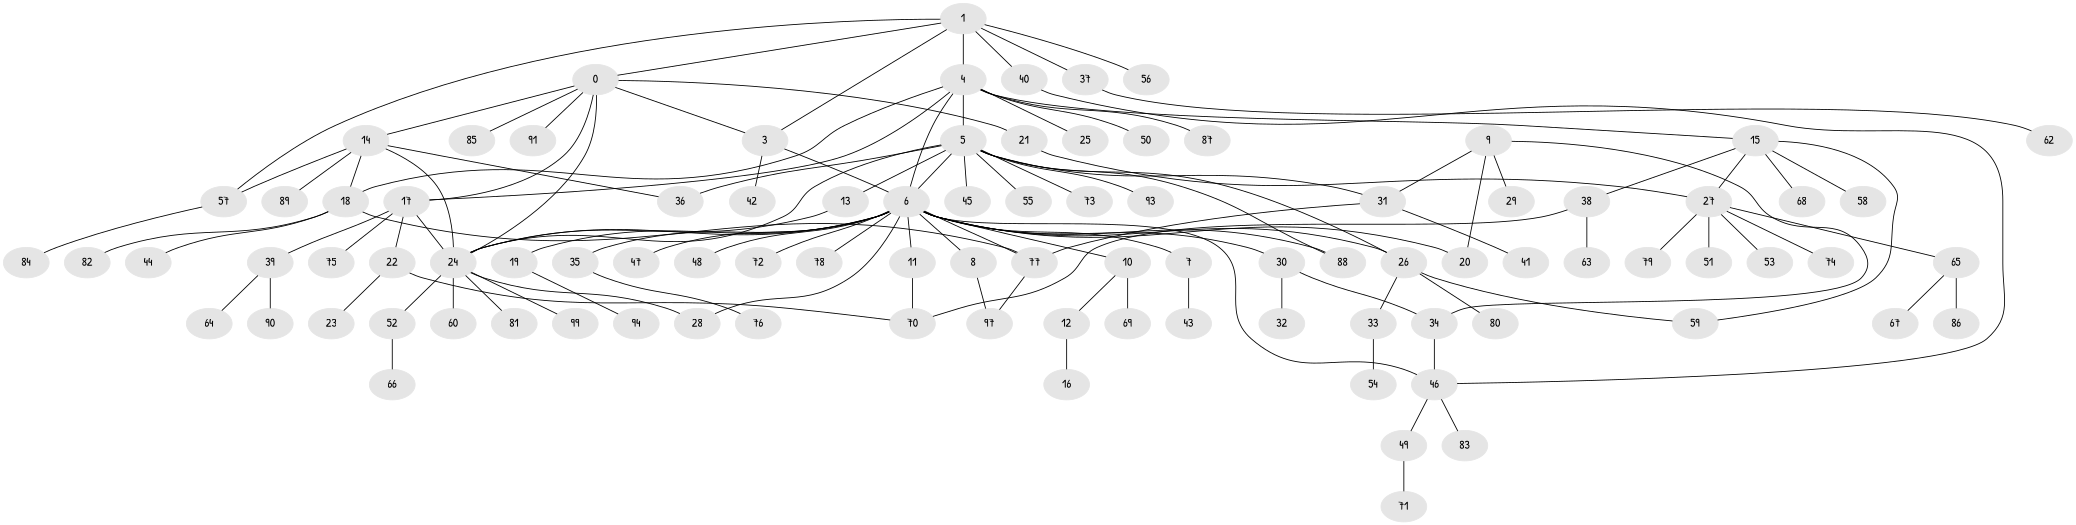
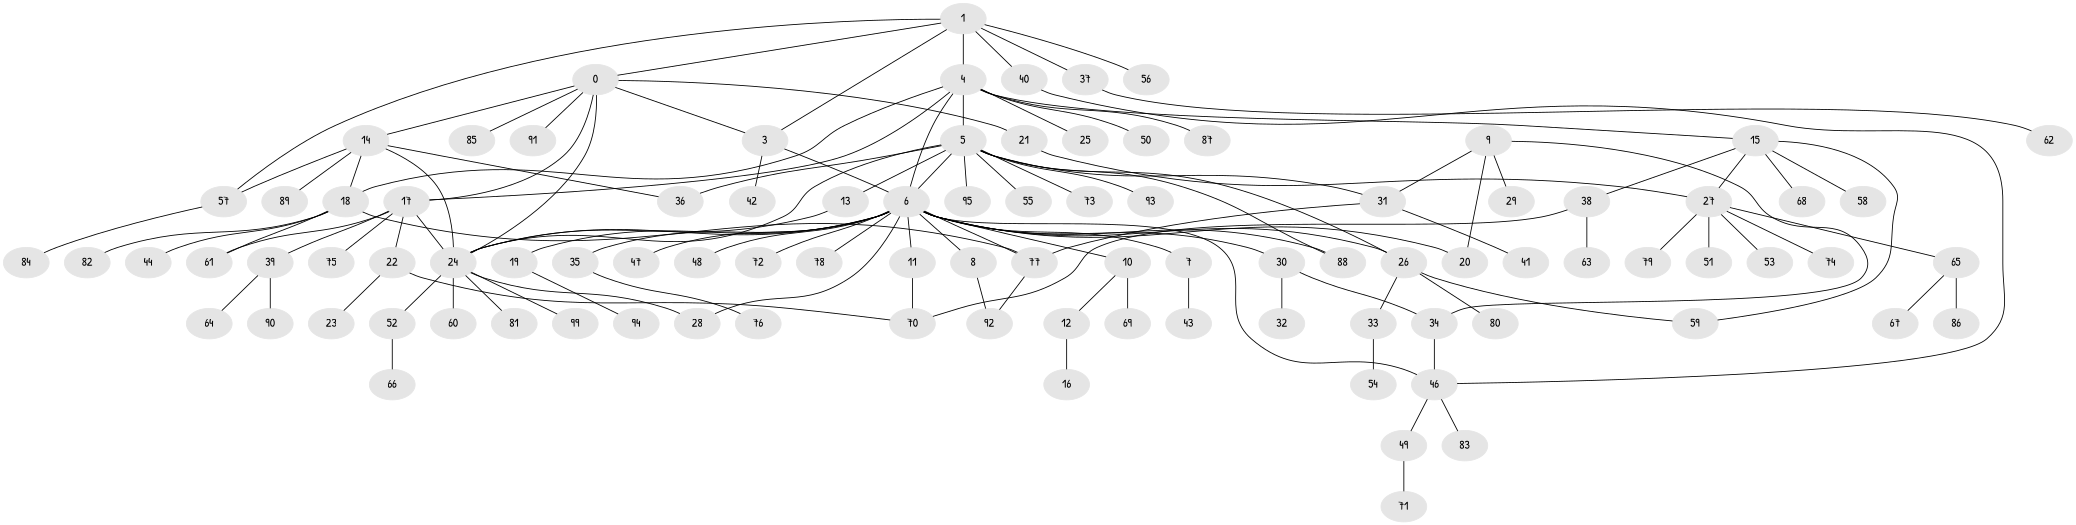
node "45": label "45" -> "95"
node "61": added
node "97": label "97" -> "92"
